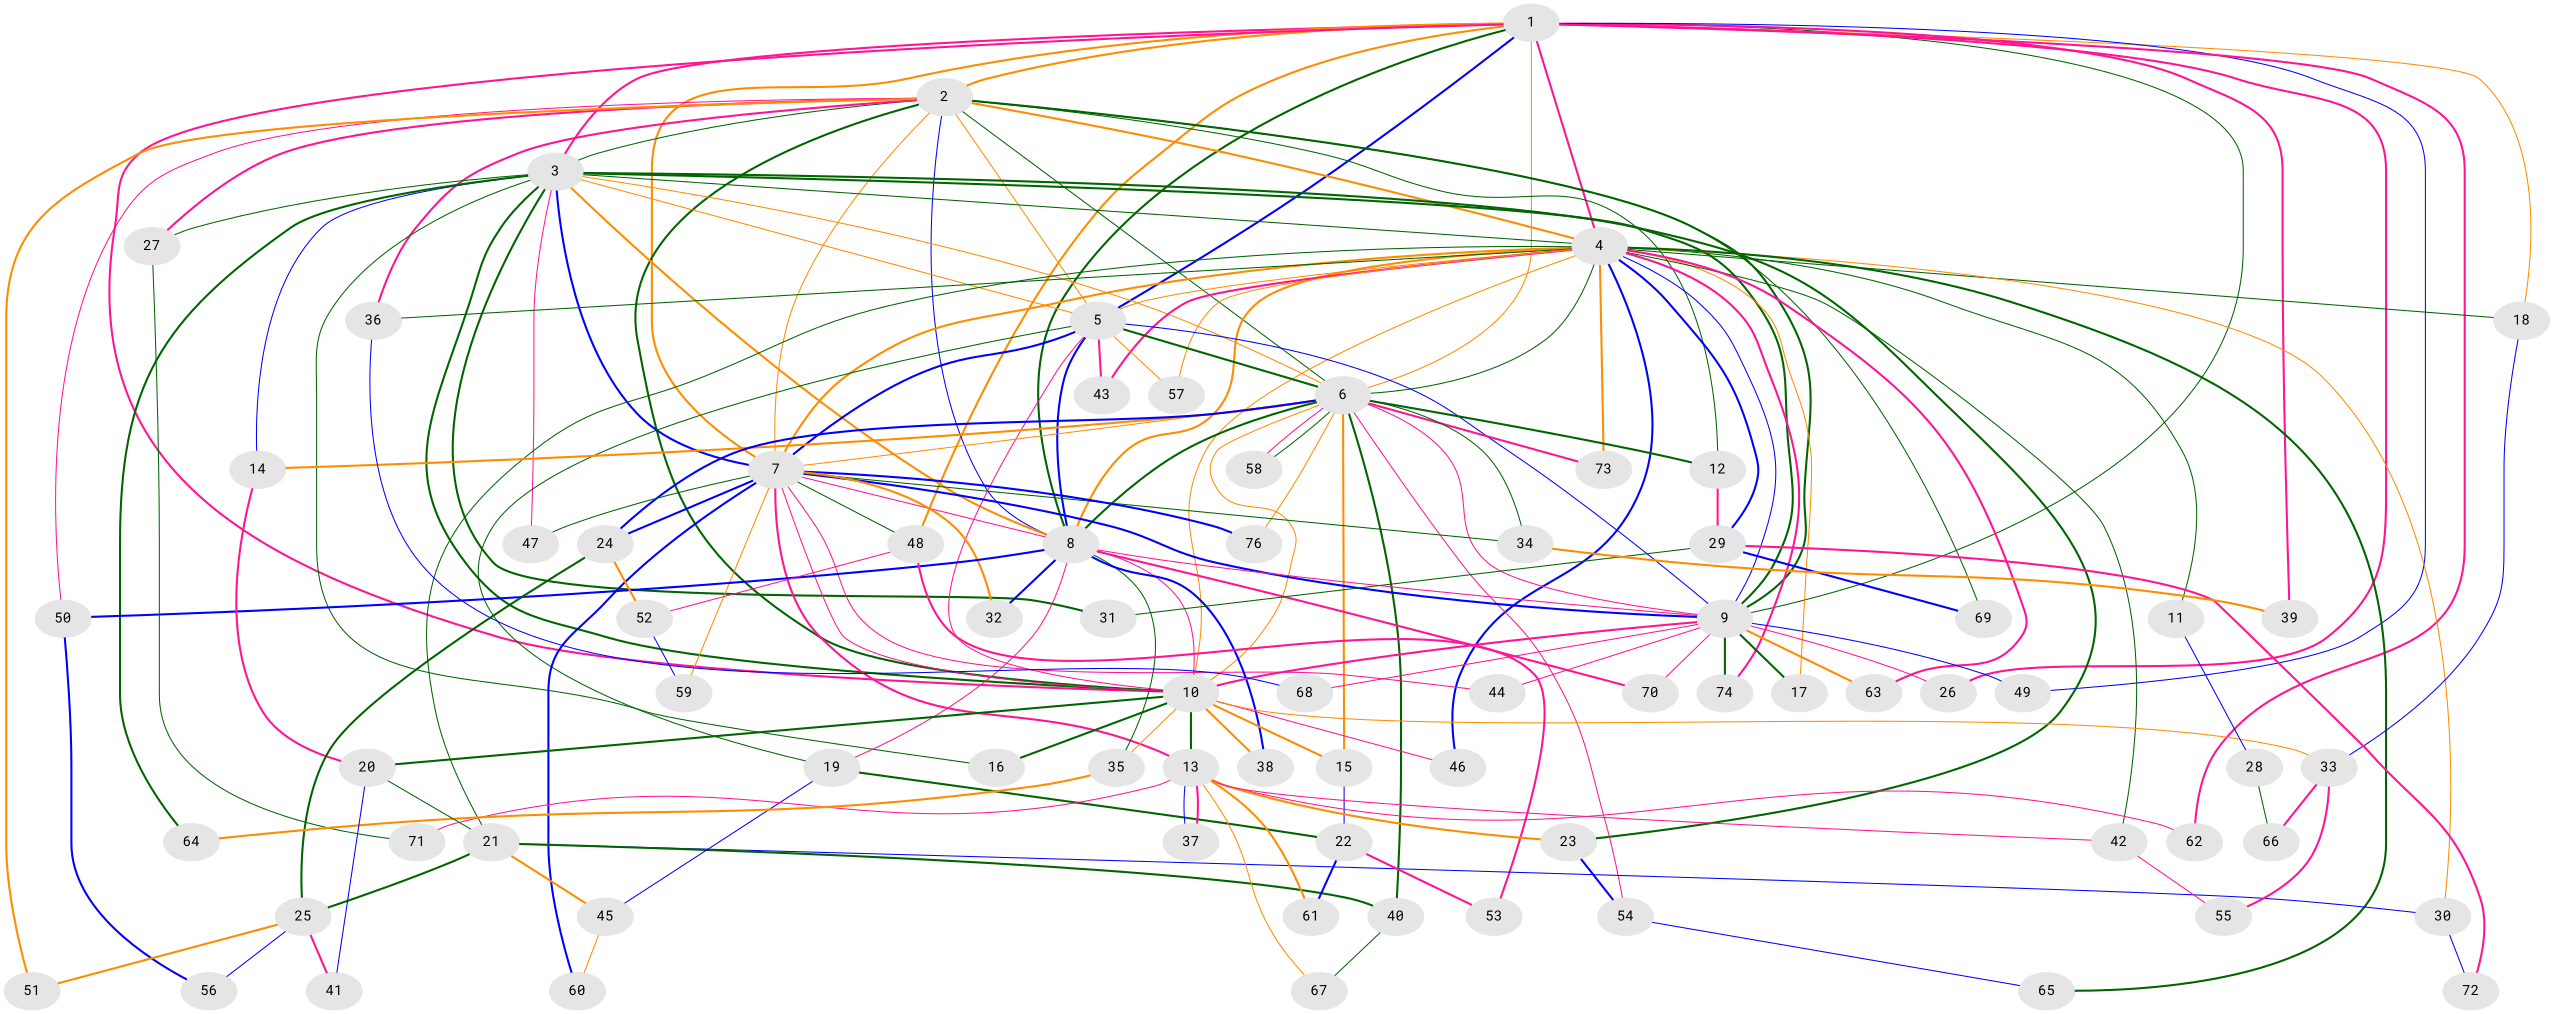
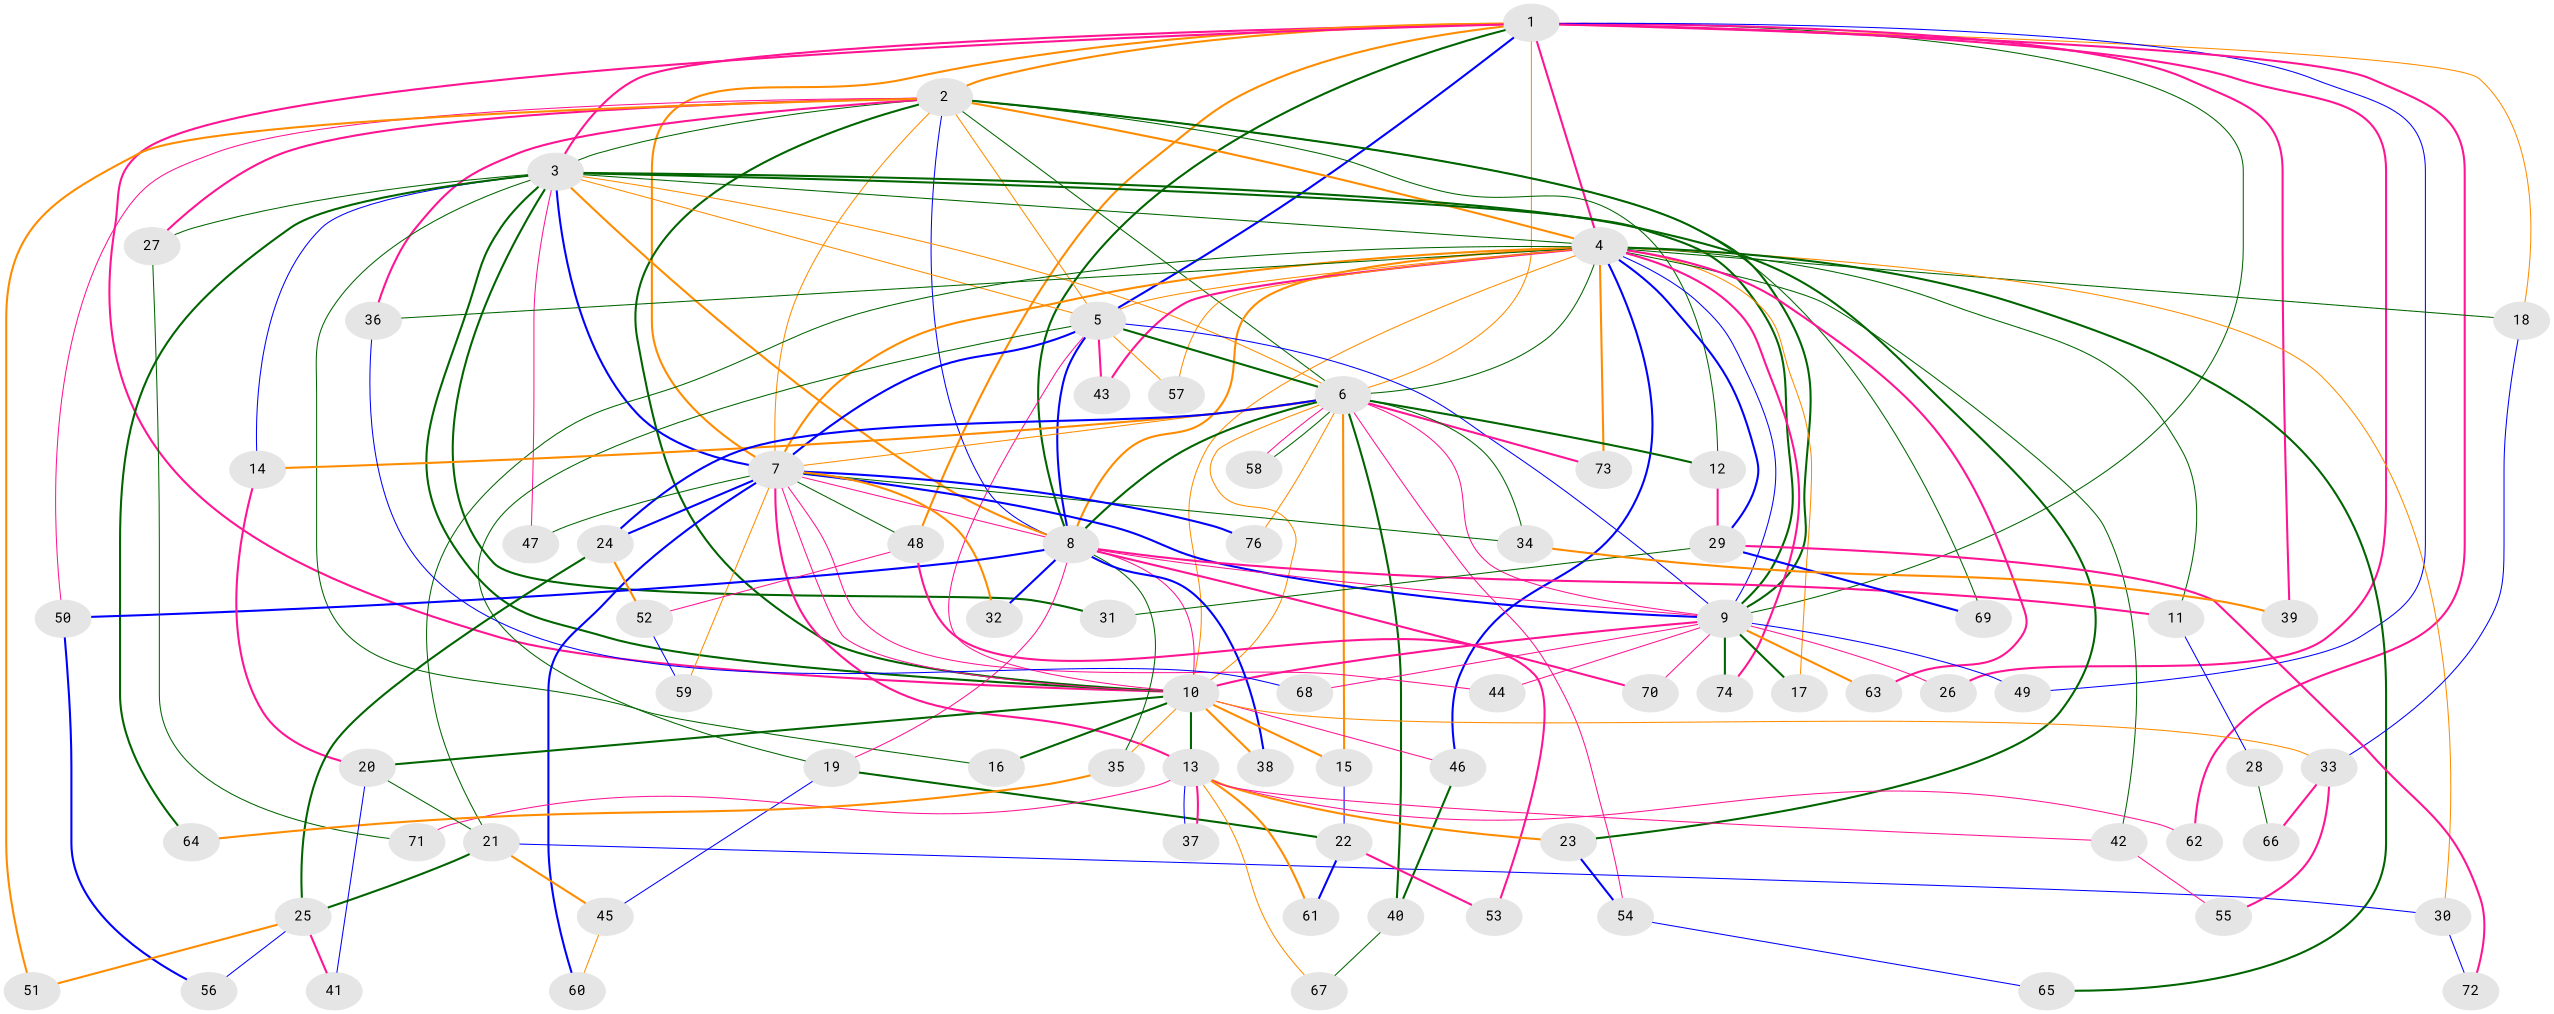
edge "8" -- "11": added
edge "21" -- "40": now "46" -- "40"
